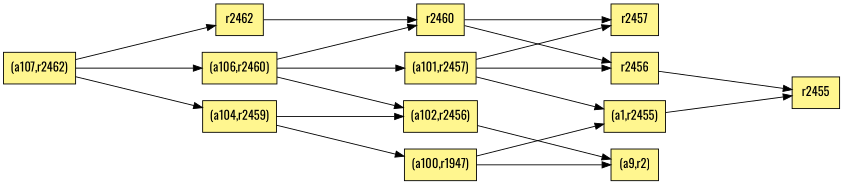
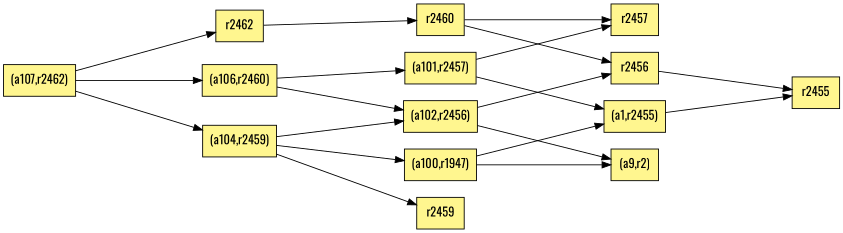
edge "(a106,r2460)" -> "r2460": removed
edge "(a101,r2457)" -> "r2456": now "(a102,r2456)" -> "r2456"
node "r2459": added
